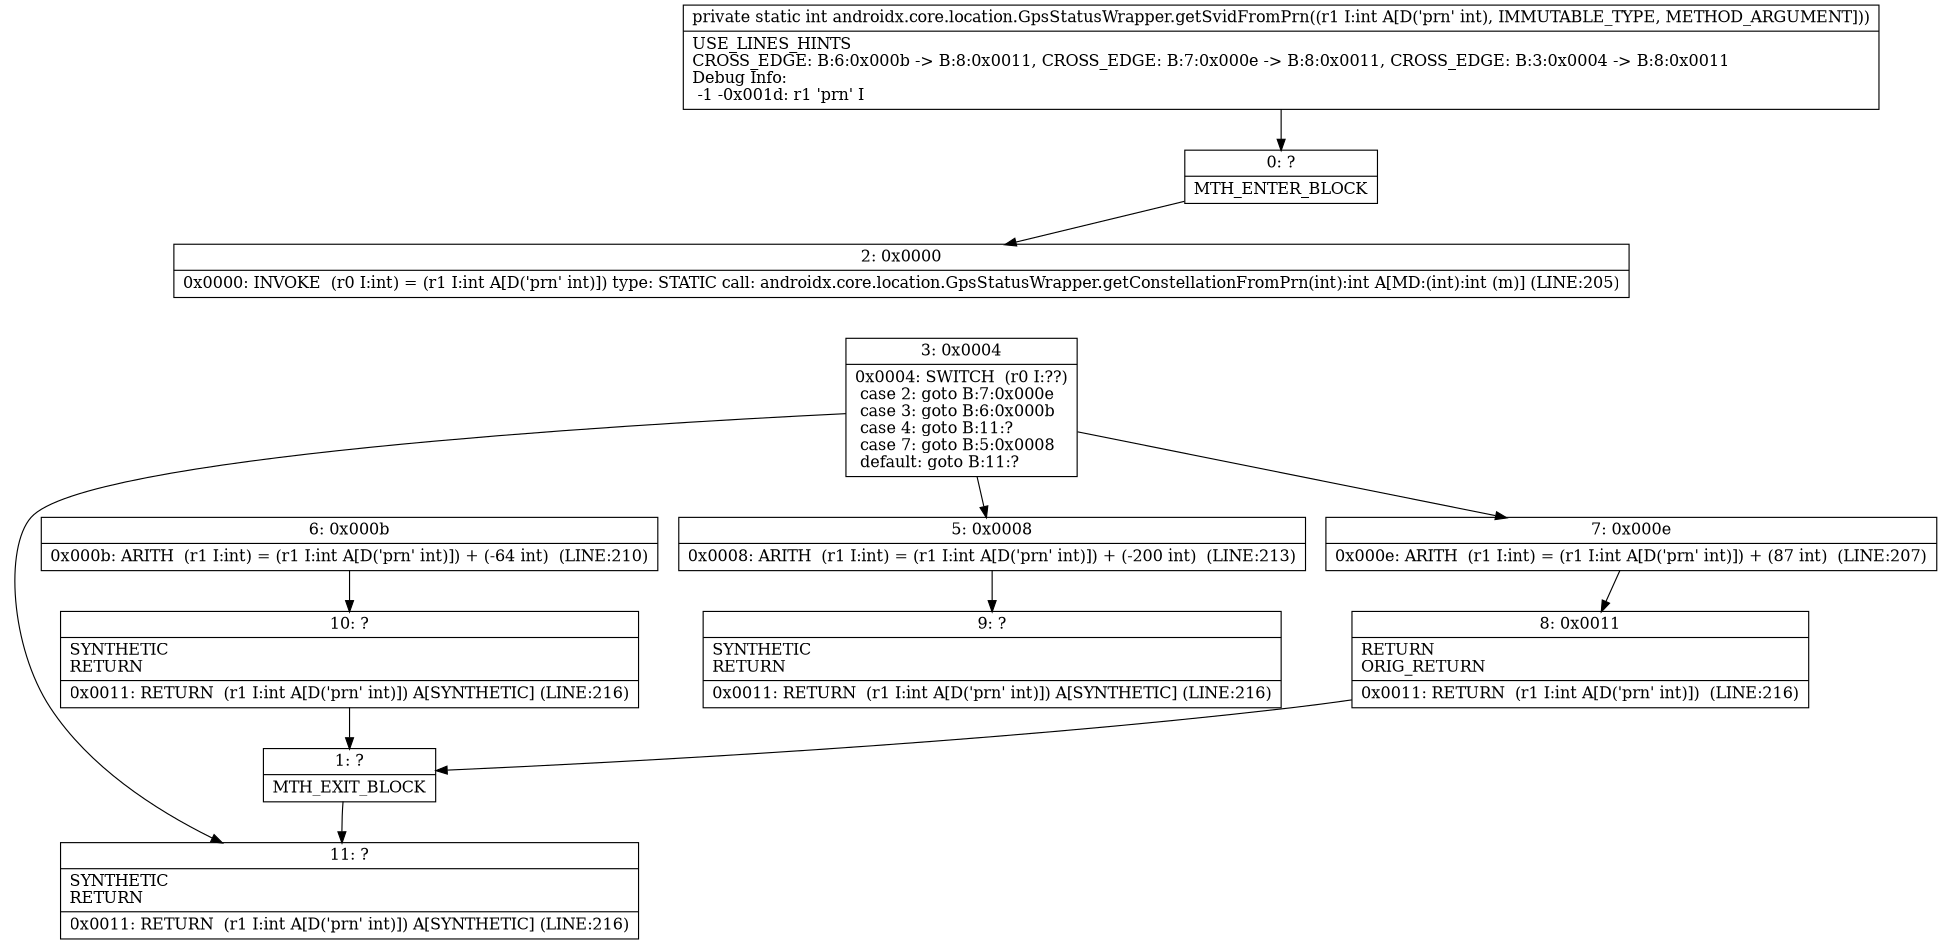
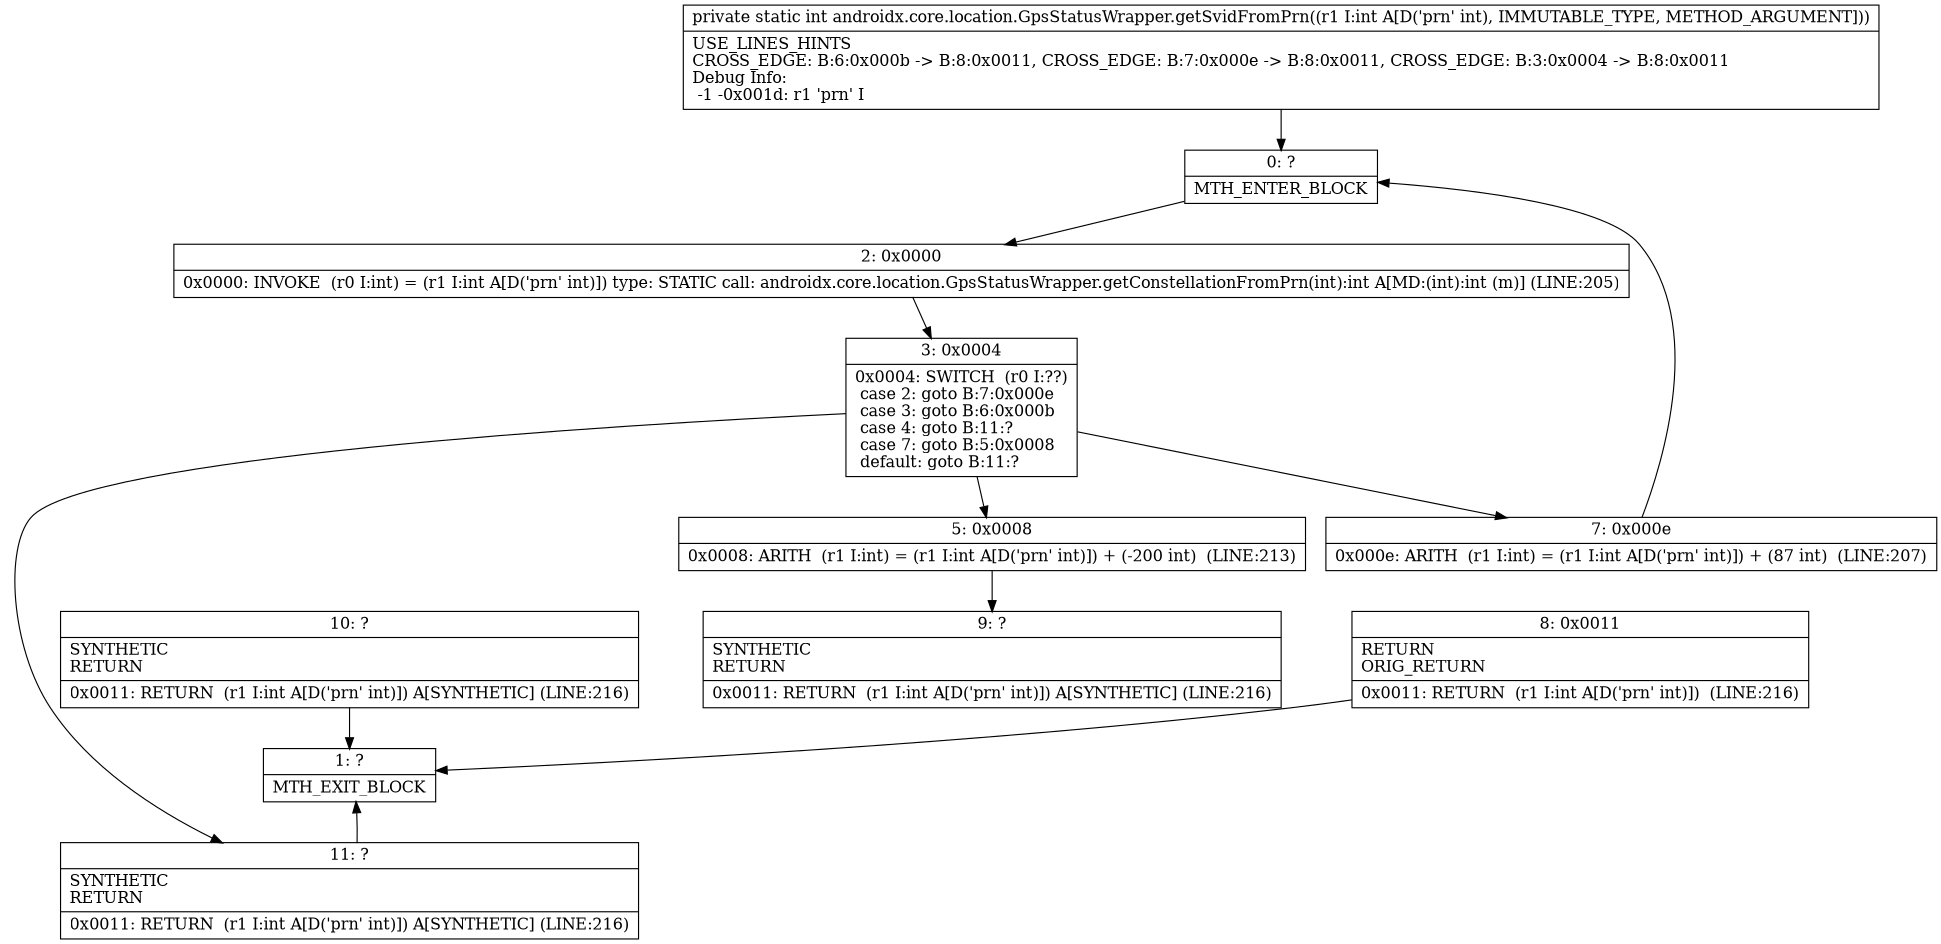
edge "2: 0x0000" -> "3: 0x0004": added
node "6: 0x000b": removed
edge "7: 0x000e" -> "8: 0x0011": now "7: 0x000e" -> "0: ?"
edge "1: ?" -> "11: ?": reversed
